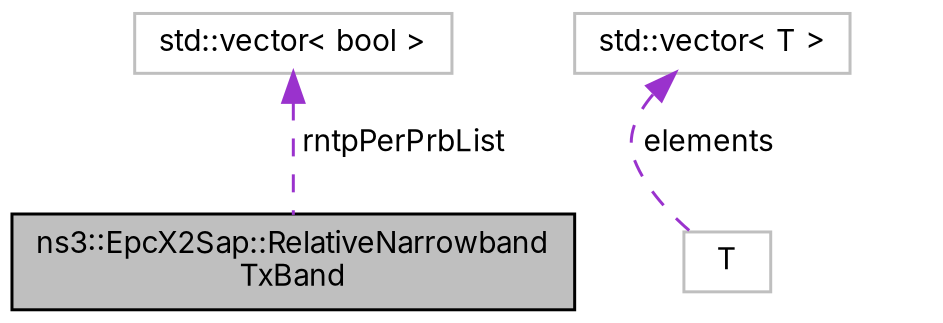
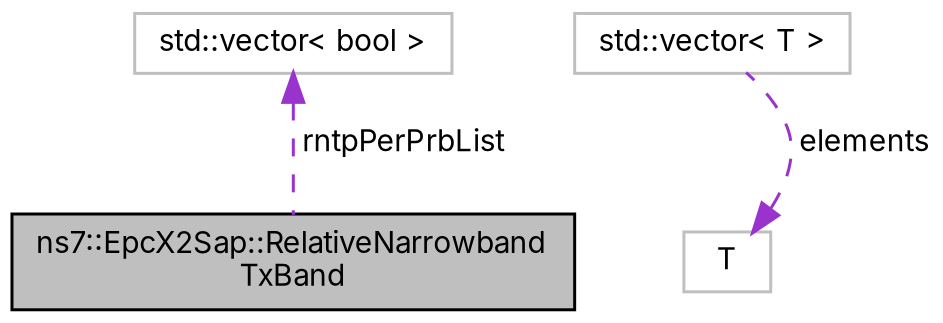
edge "T" -> "std::vector< T >": reversed
node "ns3::EpcX2Sap::RelativeNarrowband TxBand": label "ns3::EpcX2Sap::RelativeNarrowband TxBand" -> "ns7::EpcX2Sap::RelativeNarrowband TxBand"
